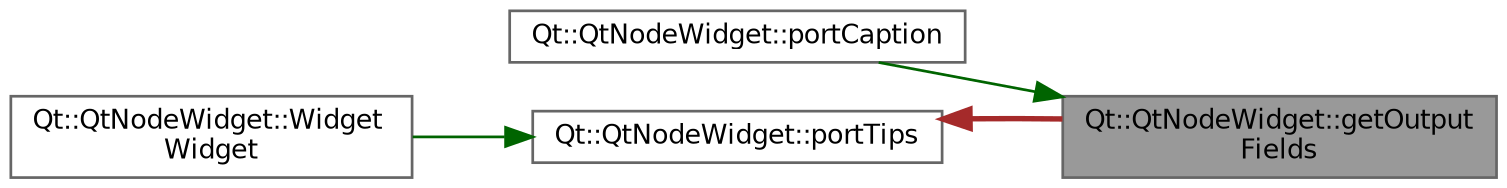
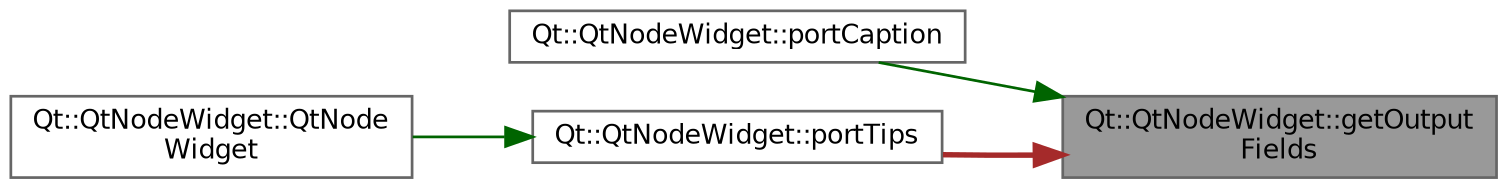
edge "Qt::QtNodeWidget::getOutput Fields" -> "Qt::QtNodeWidget::portTips": reversed
node "Qt::QtNodeWidget::Widget Widget": label "Qt::QtNodeWidget::Widget Widget" -> "Qt::QtNodeWidget::QtNode Widget"
